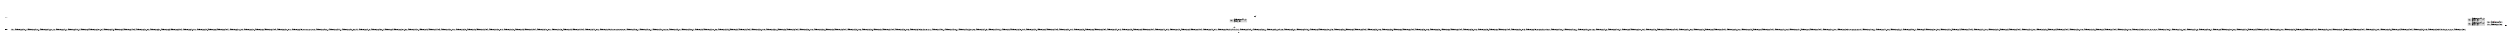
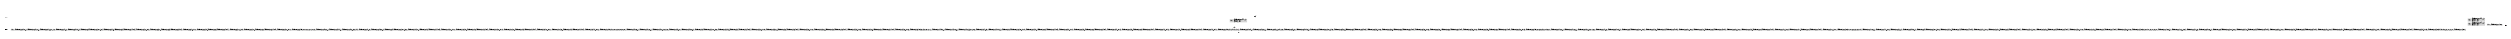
node "<bb 6>:": removed
